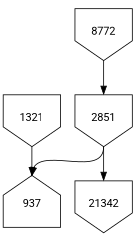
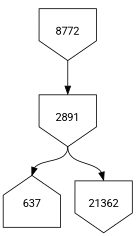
node "1321": removed
node "2851": label "2851" -> "2891"
node "937": label "937" -> "637"
node "21342": label "21342" -> "21362"
